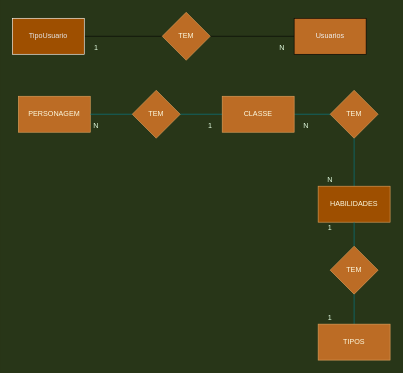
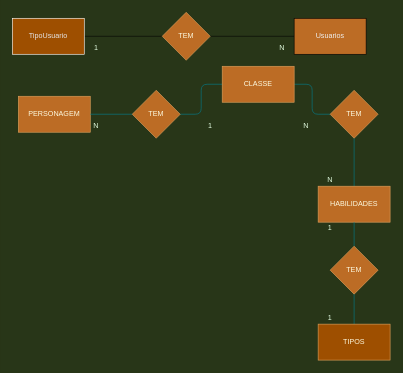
node "CLASSE": moved (258, 114) -> (258, 84)
node "HABILIDADES": fillcolor #9e4f00 -> #bc6c25
node "TIPOS": fillcolor #bc6c25 -> #9e4f00
